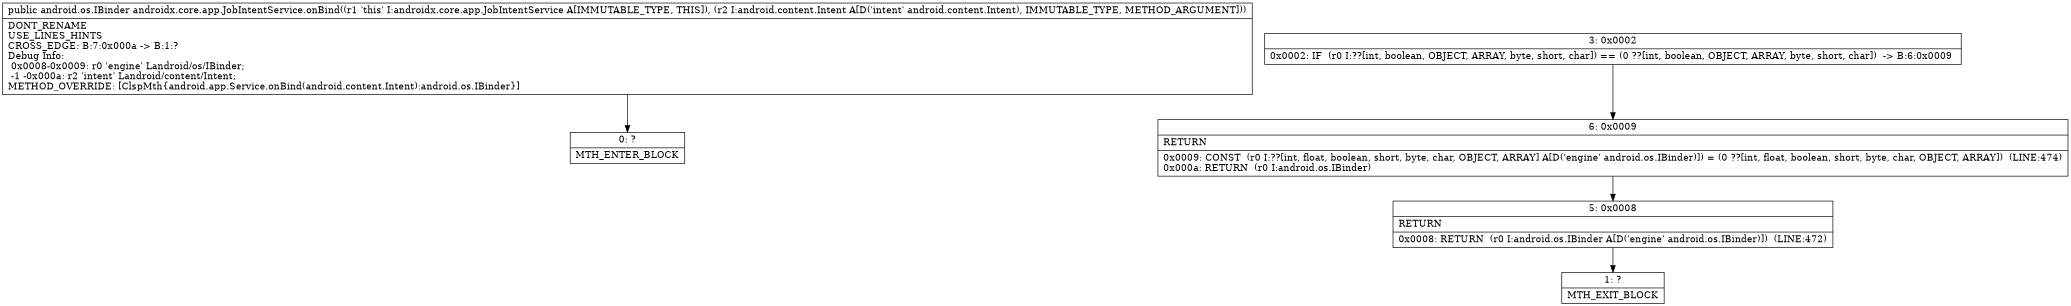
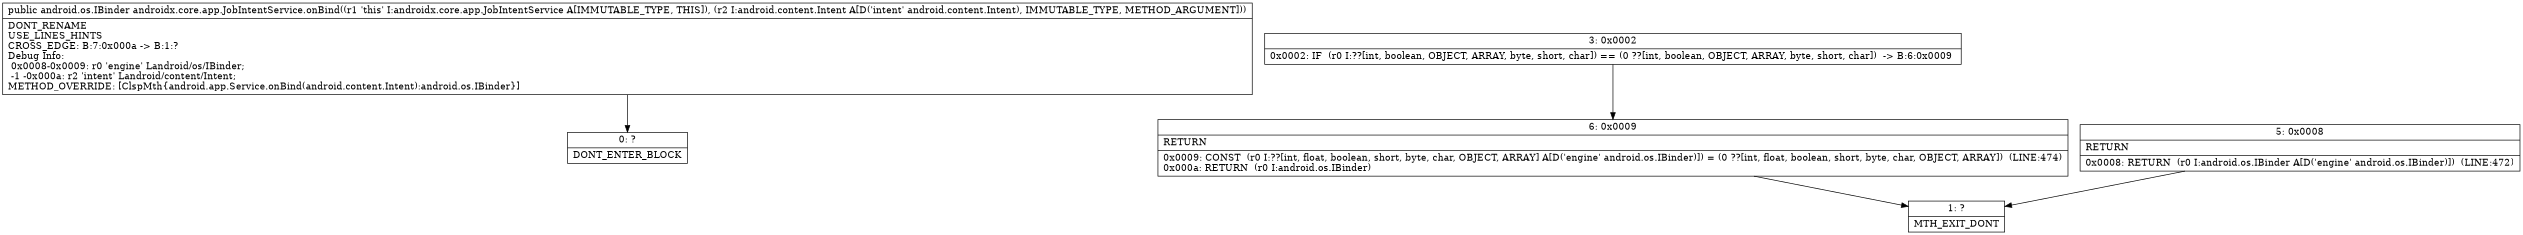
node "0: ?": text "MTH_ENTER_BLOCK" -> "DONT_ENTER_BLOCK"
edge "6: 0x0009" -> "5: 0x0008": now "6: 0x0009" -> "1: ?"
node "1: ?": text "MTH_EXIT_BLOCK" -> "MTH_EXIT_DONT"
